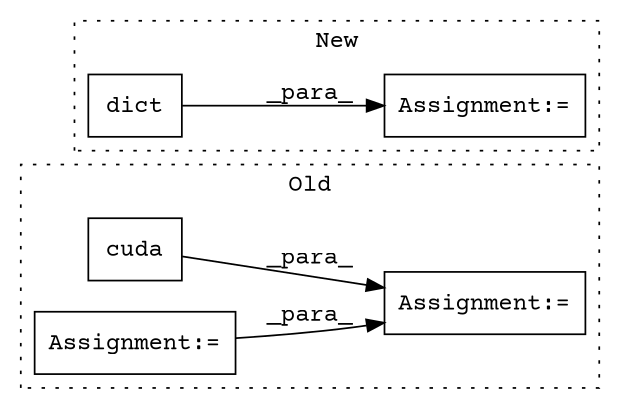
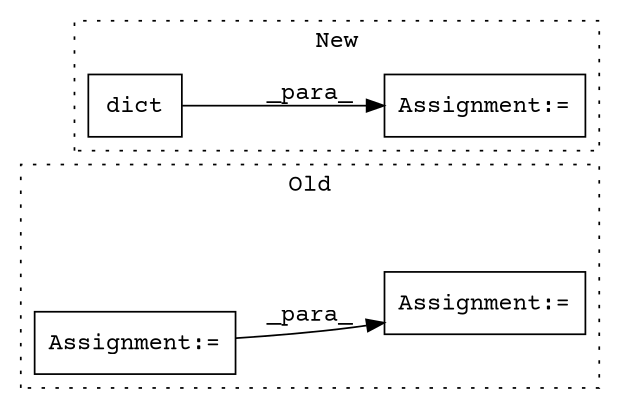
node "cuda": removed
